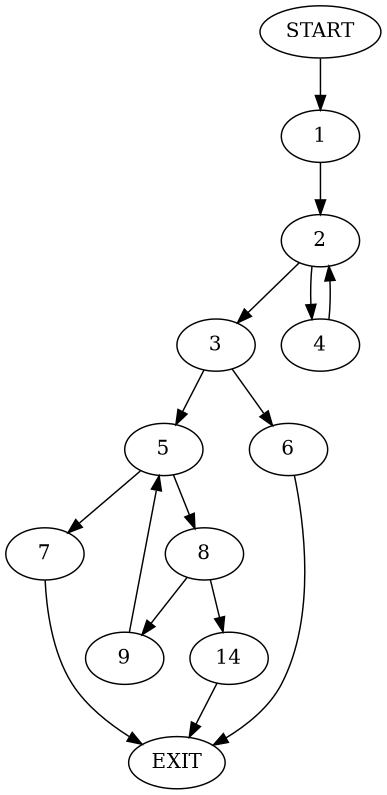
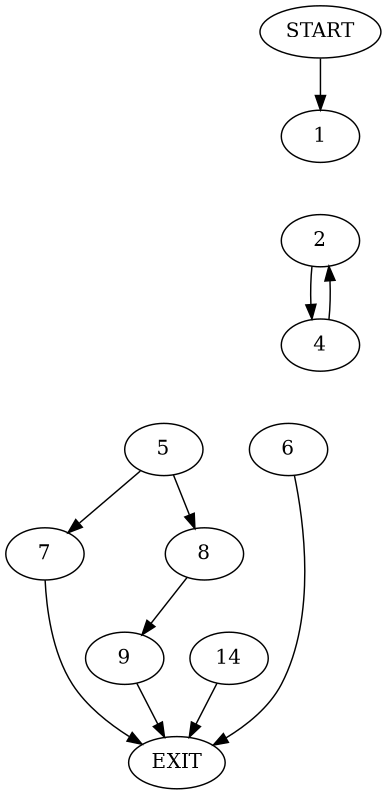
edge "1" -> "2": removed
node "3": removed
edge "9" -> "5": now "9" -> "EXIT"
edge "8" -> "14": removed
